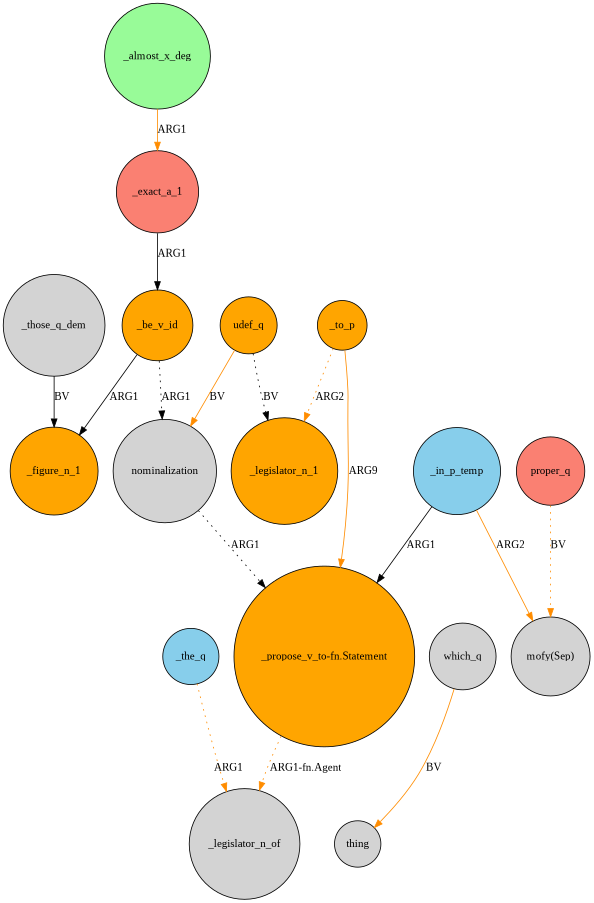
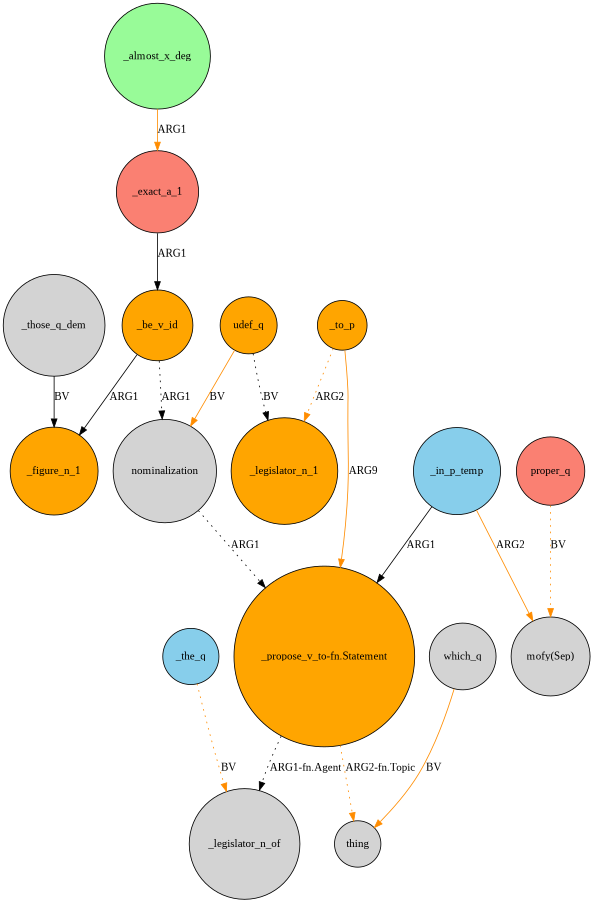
edge "_propose_v_to-fn.Statement" -> "_legislator_n_of": color darkorange -> black
edge "_the_q" -> "_legislator_n_of": label "ARG1" -> "BV"
edge "_propose_v_to-fn.Statement" -> "thing": added, label "ARG2-fn.Topic"
